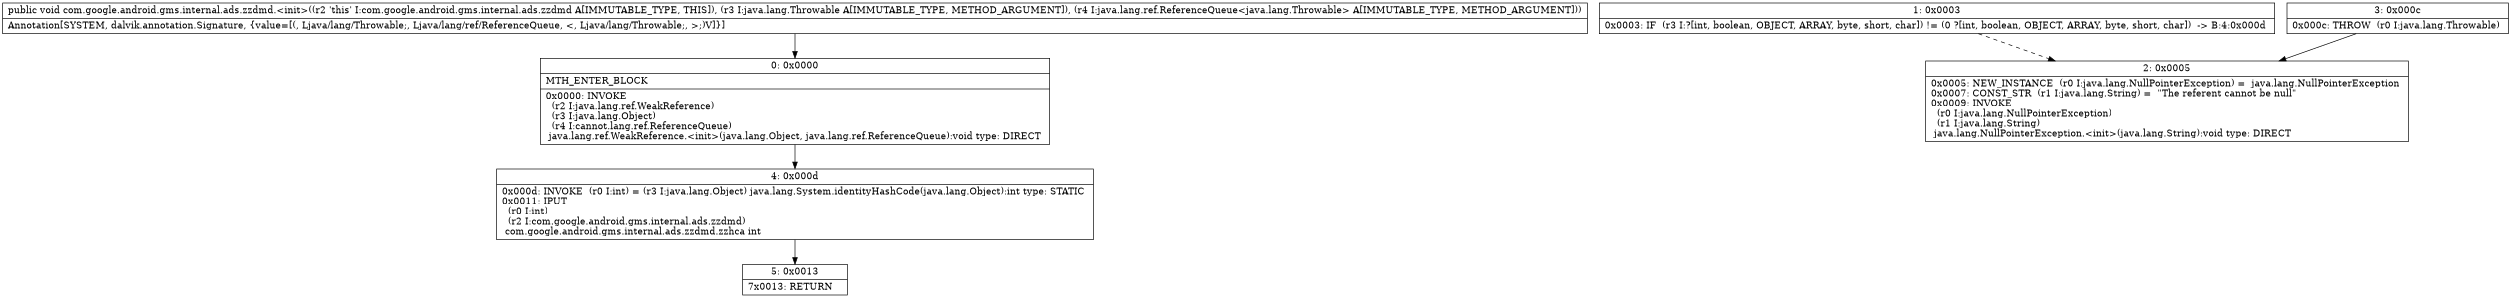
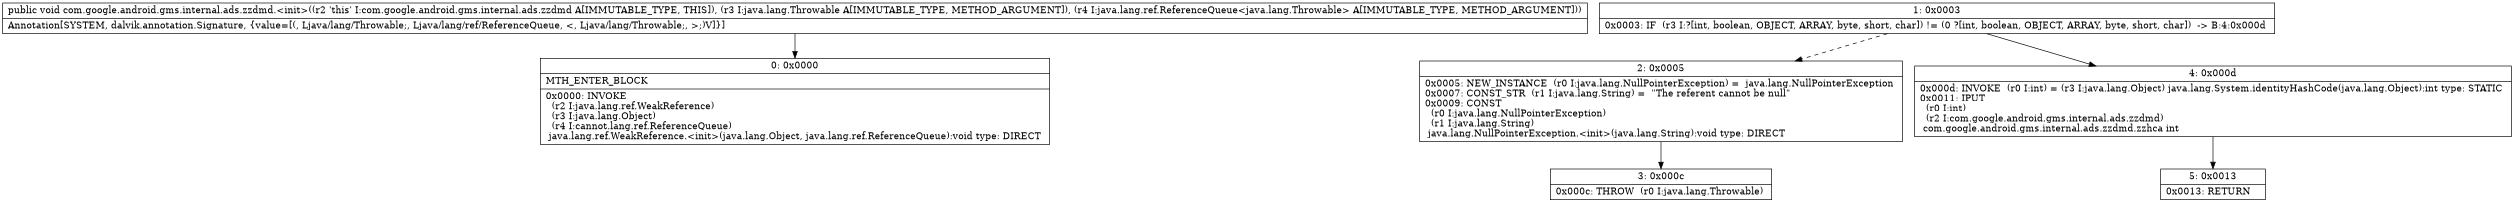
edge "3: 0x000c" -> "2: 0x0005": reversed
node "2: 0x0005": text "0x0009: INVOKE" -> "0x0009: CONST"
edge "0: 0x0000" -> "4: 0x000d": now "1: 0x0003" -> "4: 0x000d"
node "5: 0x0013": text "7x0013: RETURN" -> "0x0013: RETURN"
